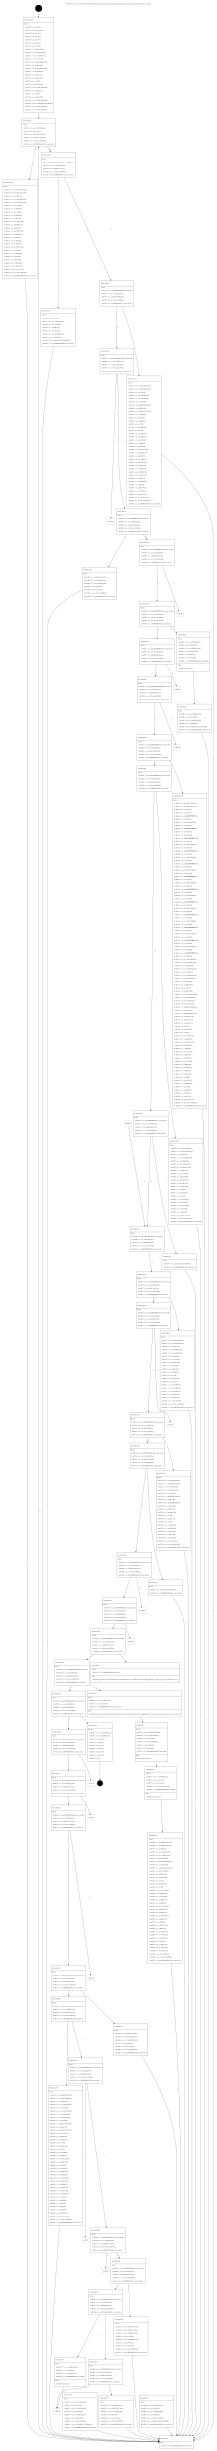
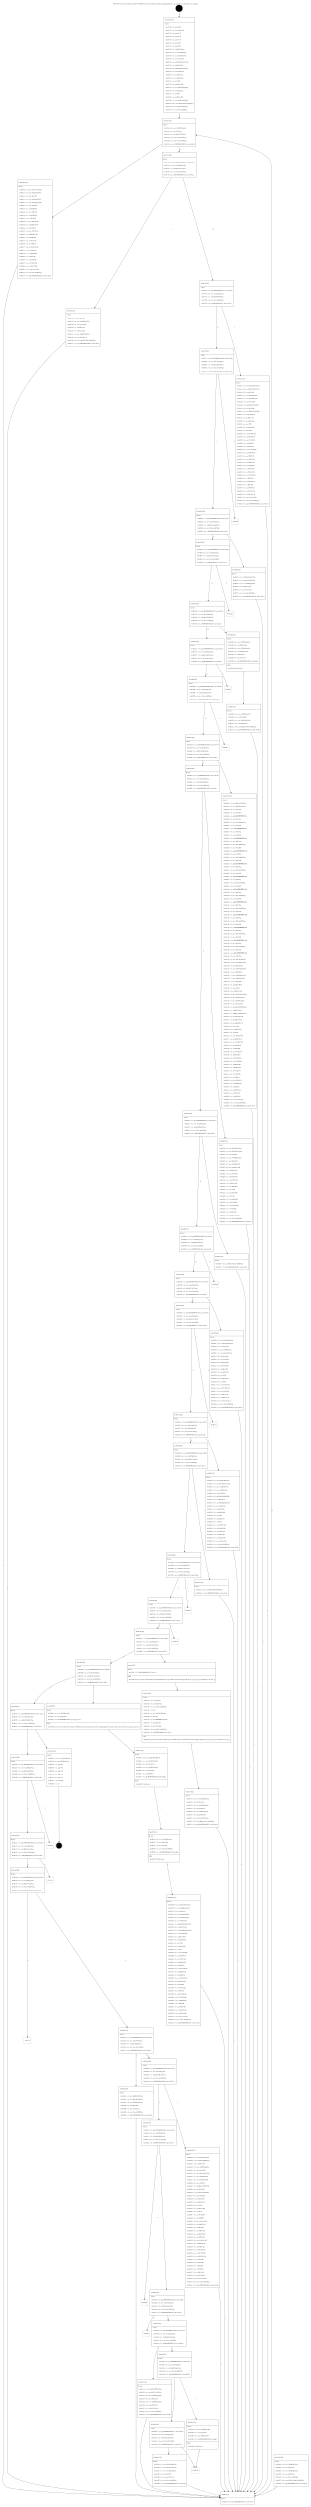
edge "0x402166" -> "0x4018f8 [28]": reversed
node "0x401e44 [44]": added
